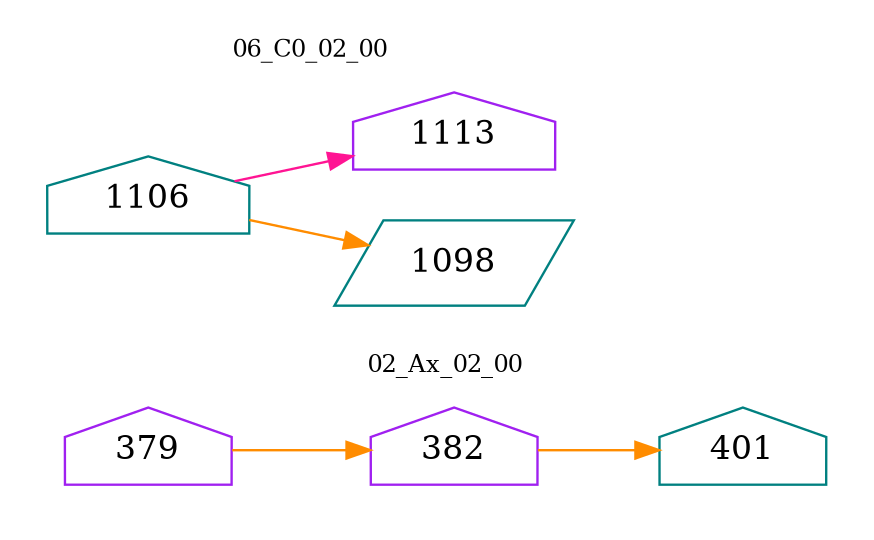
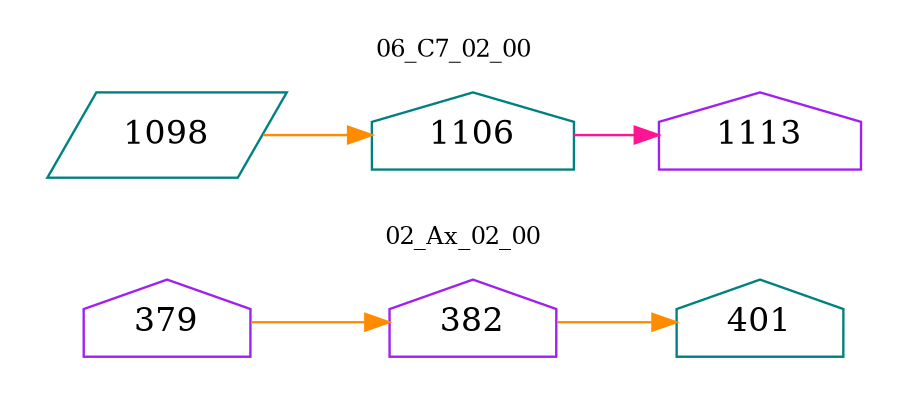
cluster "06_C0_02_00": label "06_C0_02_00" -> "06_C7_02_00"
edge "1106" -> "1098": reversed
